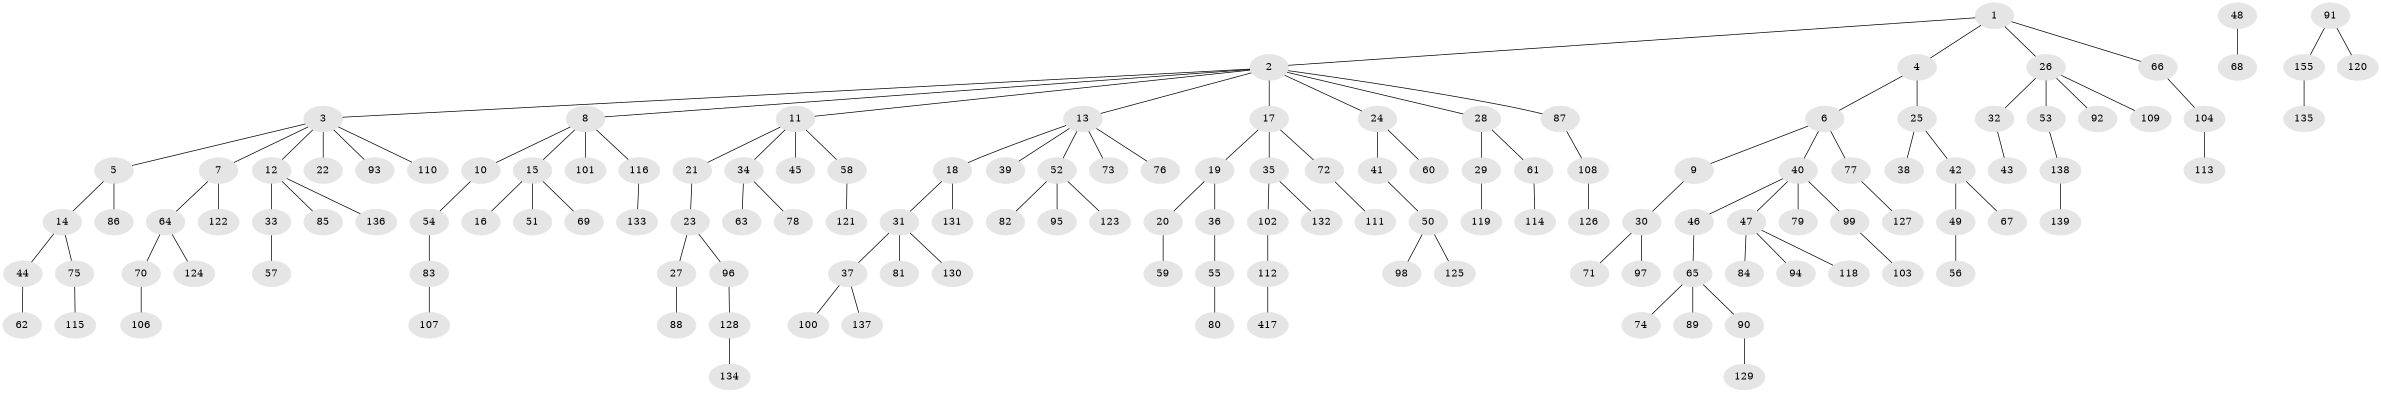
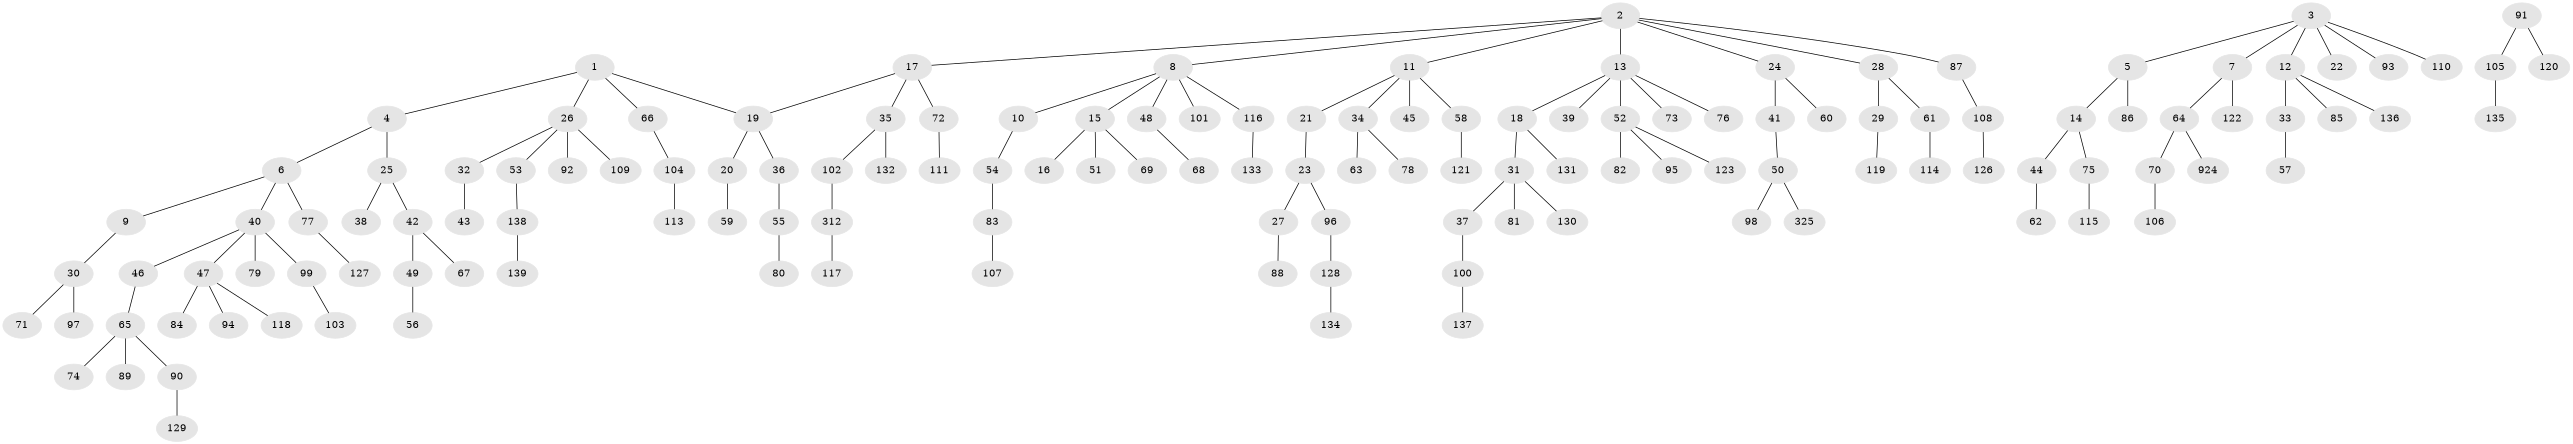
edge "1" -- "2": now "1" -- "19"
node "155": label "155" -> "105"
edge "2" -- "3": removed
edge "8" -- "48": added
node "124": label "124" -> "924"
node "112": label "112" -> "312"
node "125": label "125" -> "325"
edge "37" -- "137": now "100" -- "137"
node "417": label "417" -> "117"
